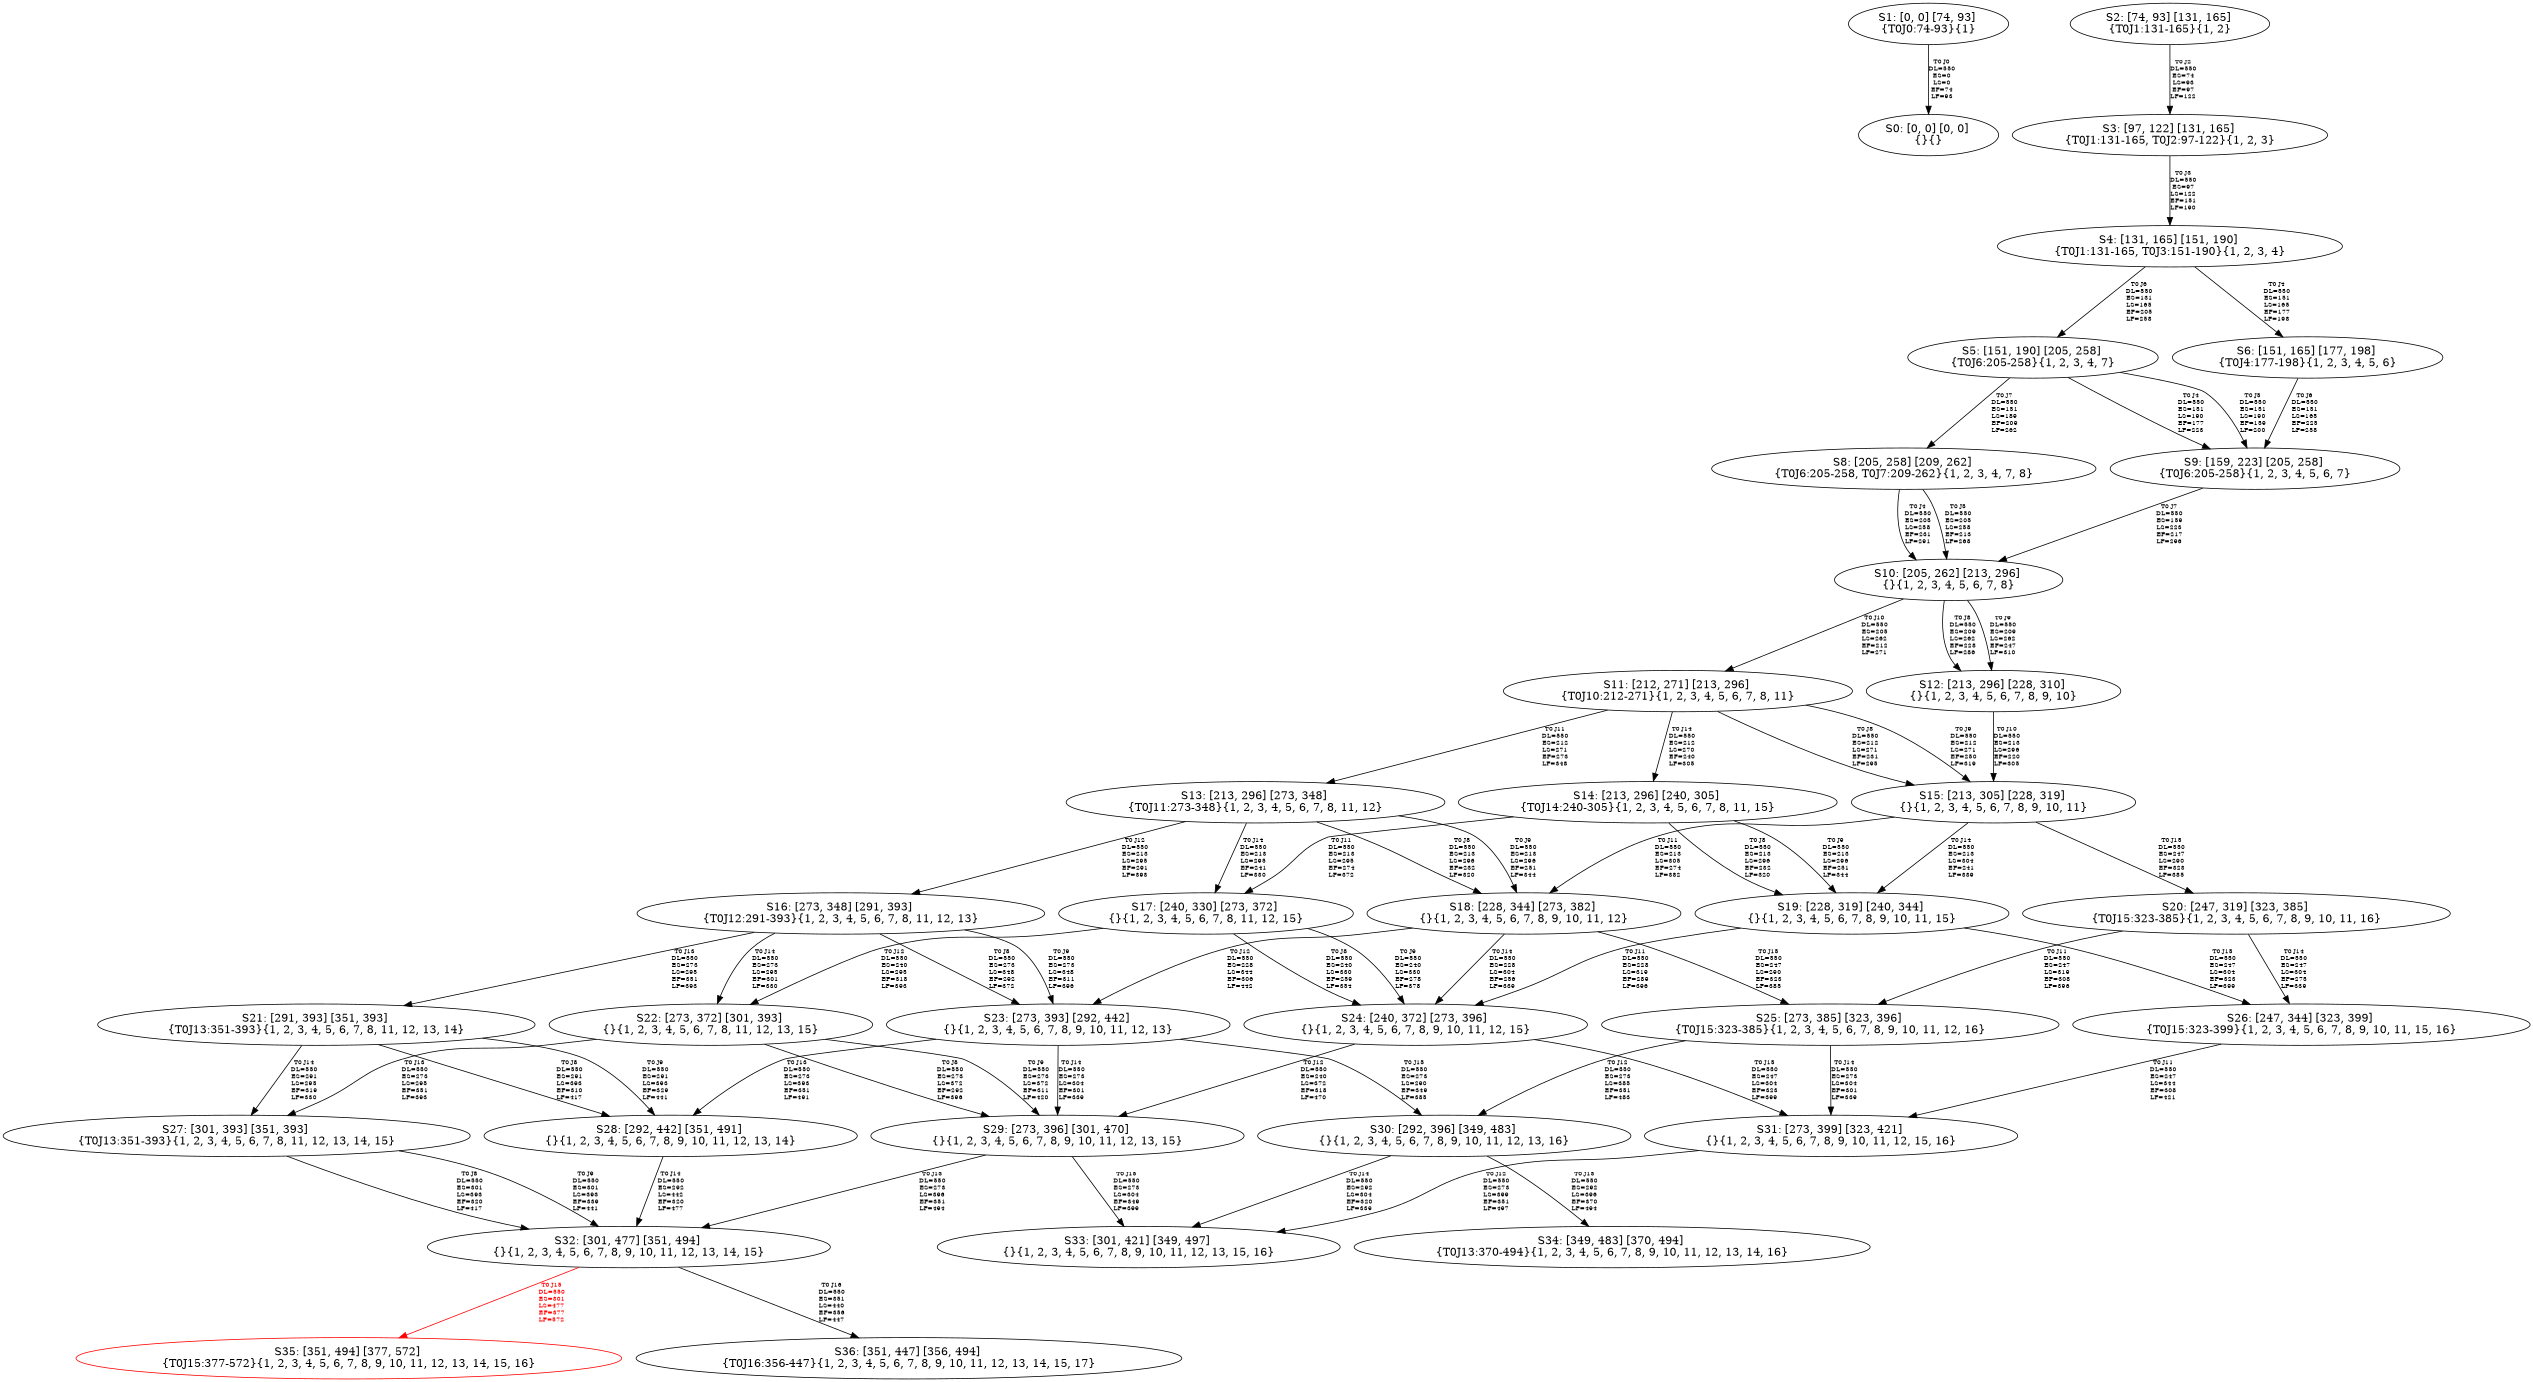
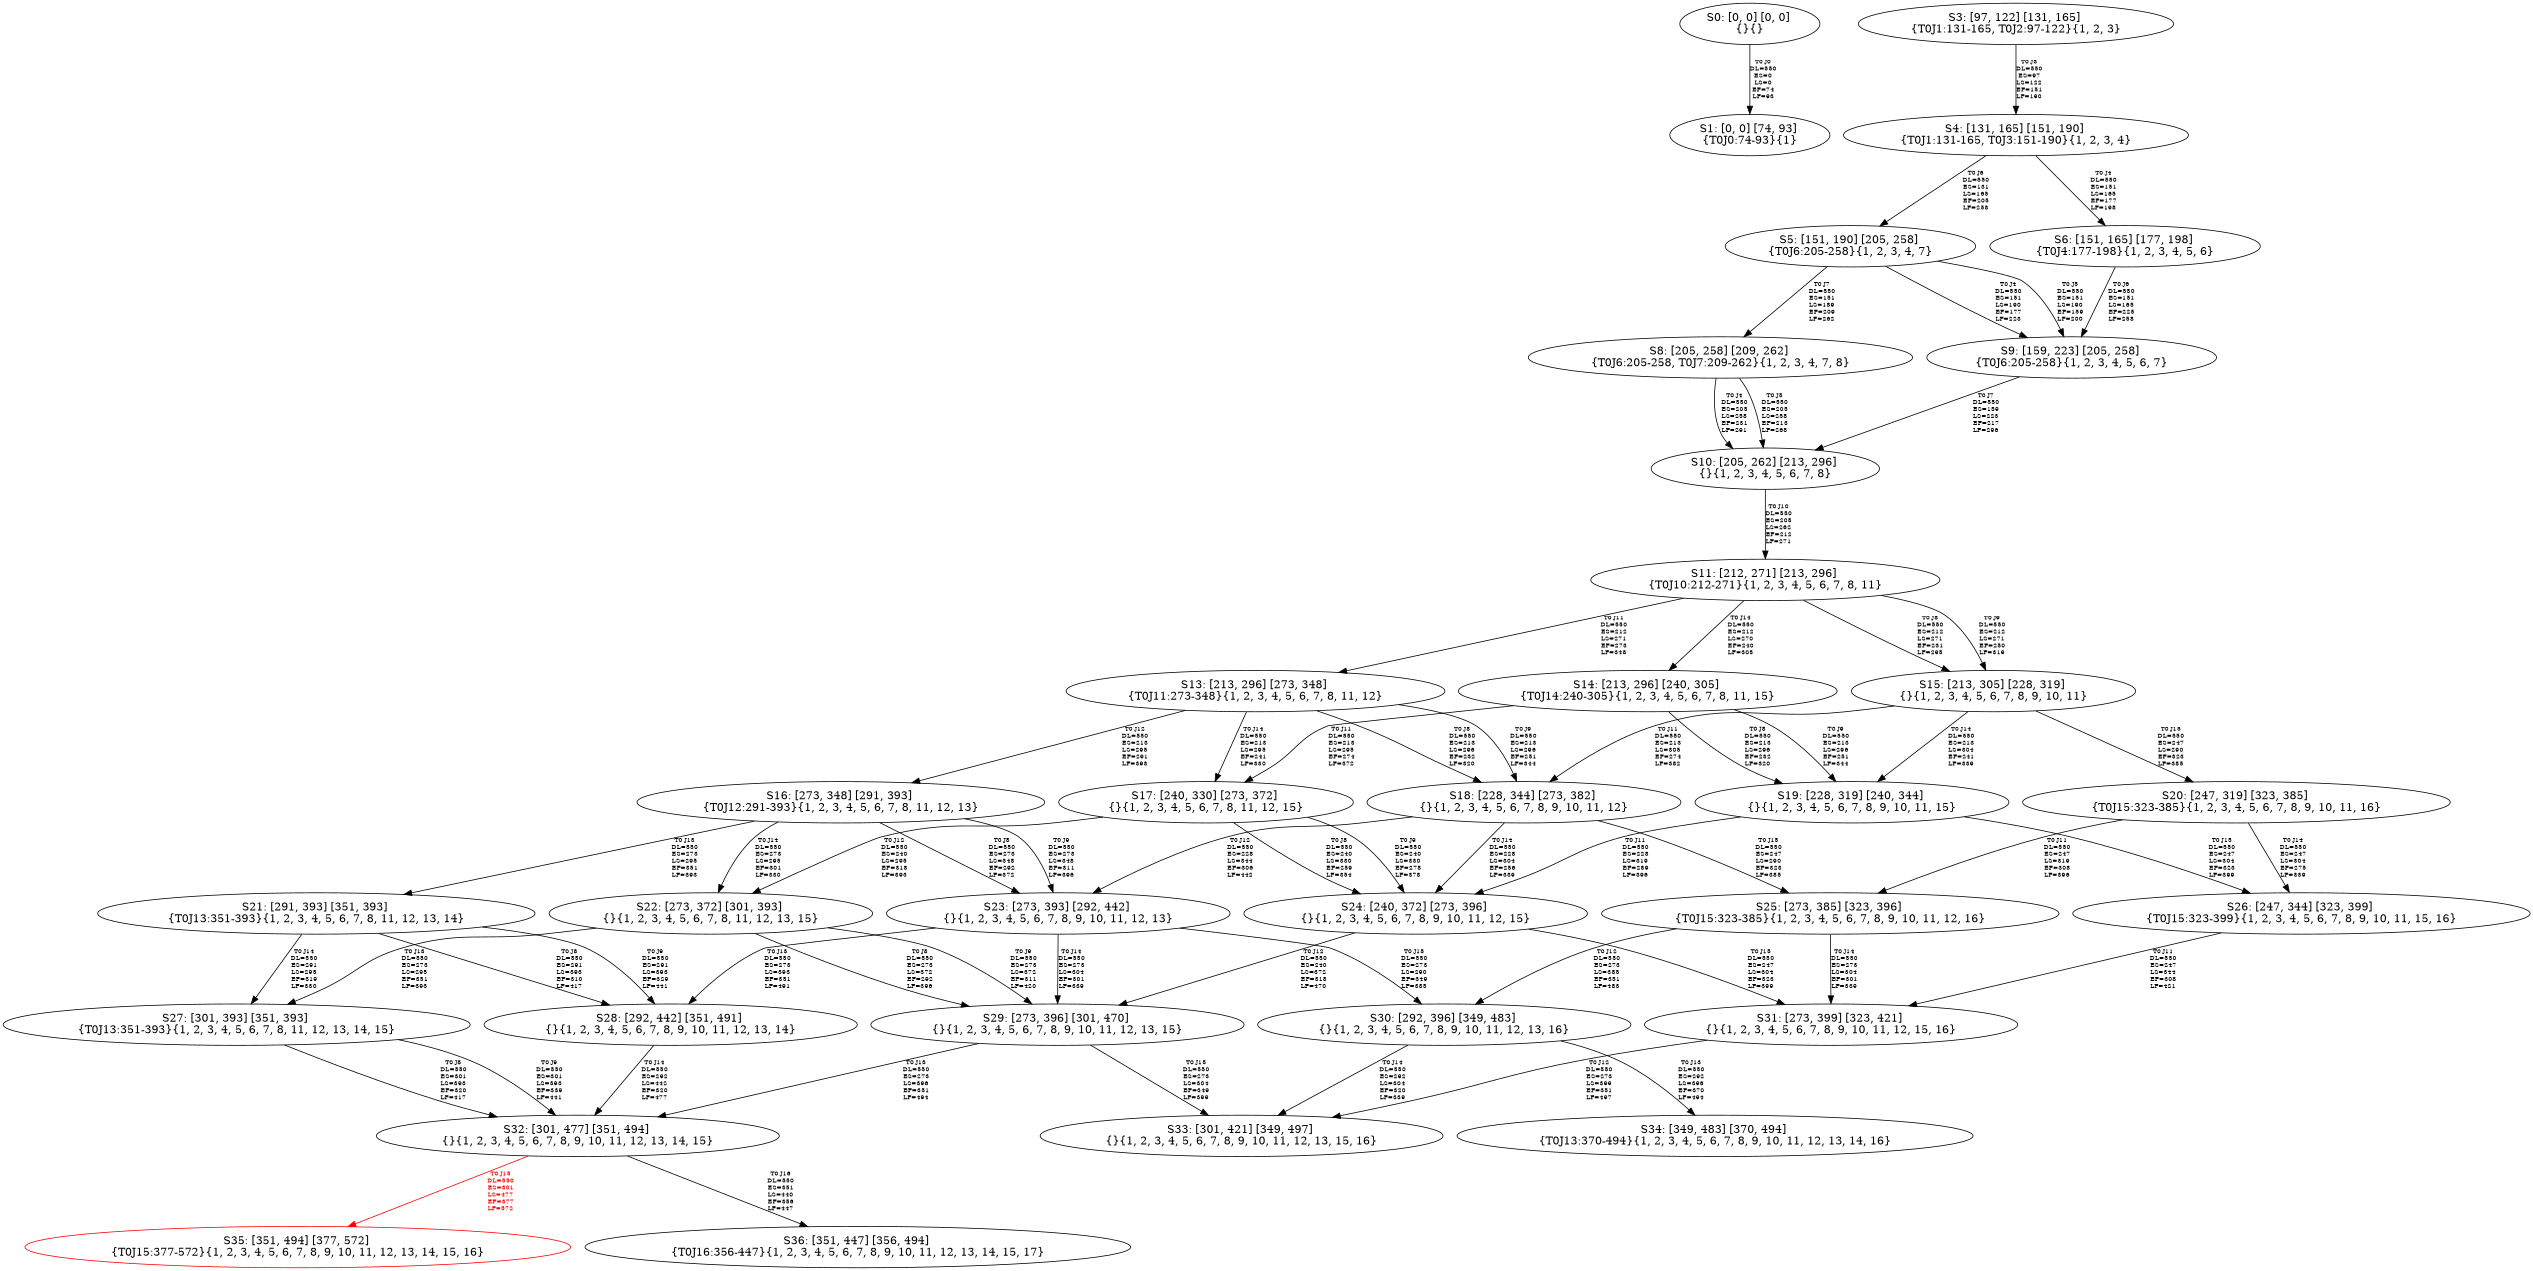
node "S2: [74, 93] [131, 165] {T0J1:131-165}{1, 2}": removed
edge "S1: [0, 0] [74, 93] {T0J0:74-93}{1}" -> "S0: [0, 0] [0, 0] {}{}": reversed
node "S12: [213, 296] [228, 310] {}{1, 2, 3, 4, 5, 6, 7, 8, 9, 10}": removed
